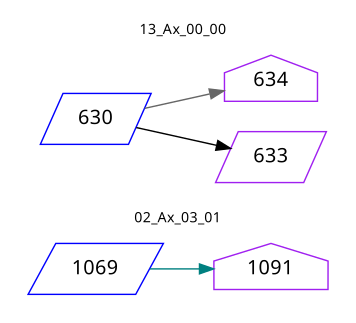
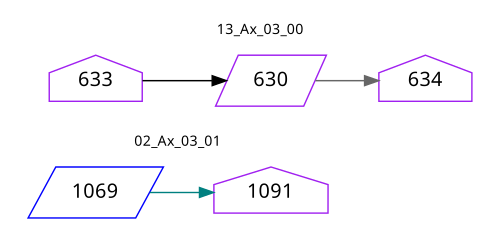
cluster "13_Ax_00_00": label "13_Ax_00_00" -> "13_Ax_03_00"
node "630": color blue -> purple
edge "630" -> "633": reversed
node "633": shape parallelogram -> house
